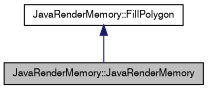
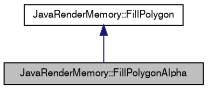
node "JavaRenderMemory::JavaRenderMemory": label "JavaRenderMemory::JavaRenderMemory" -> "JavaRenderMemory::FillPolygonAlpha"
